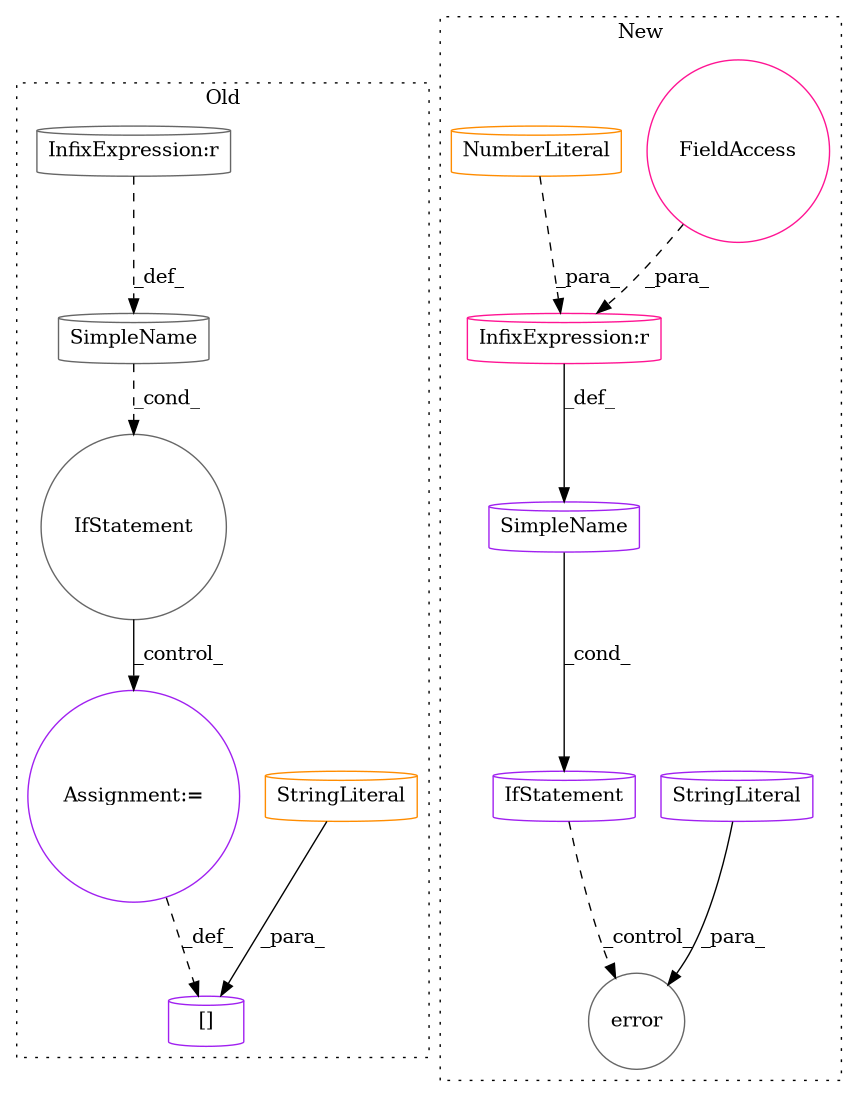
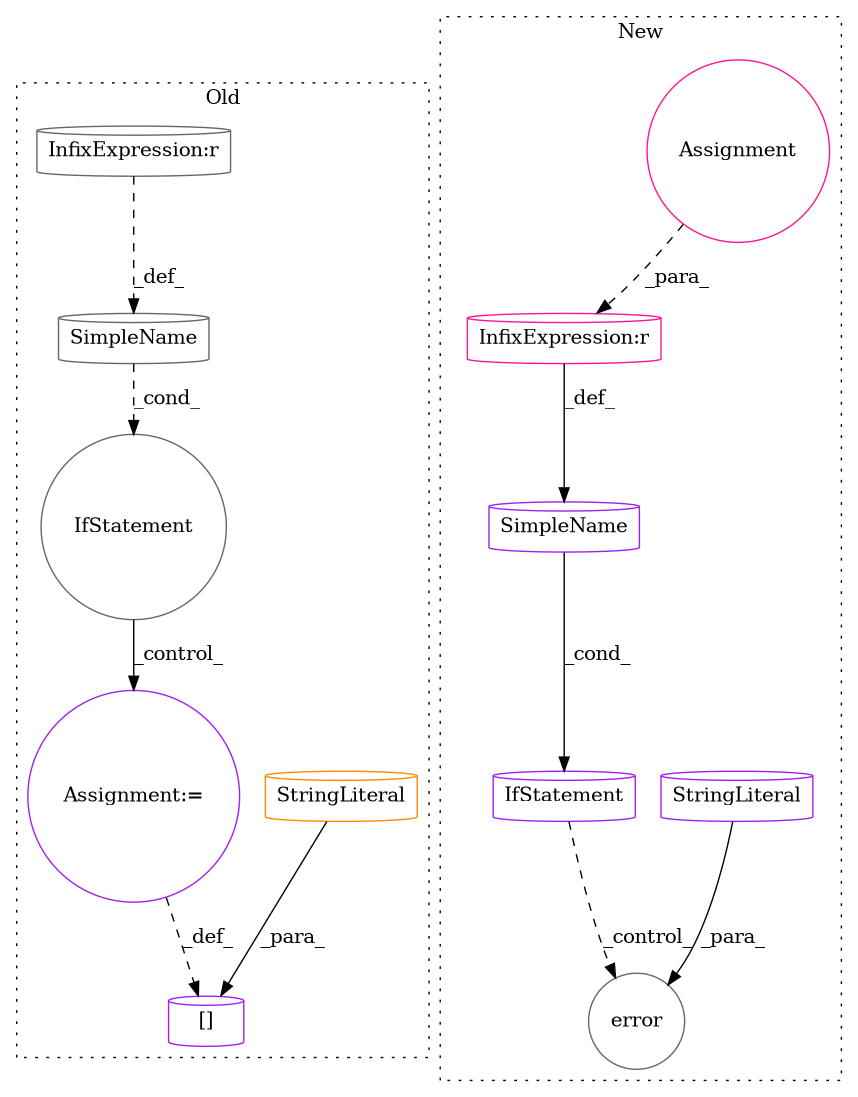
node "NumberLiteral": removed
node "FieldAccess": label "FieldAccess" -> "Assignment"
